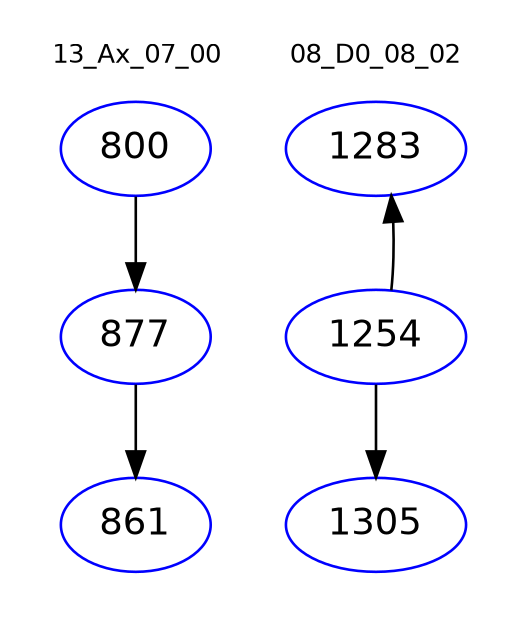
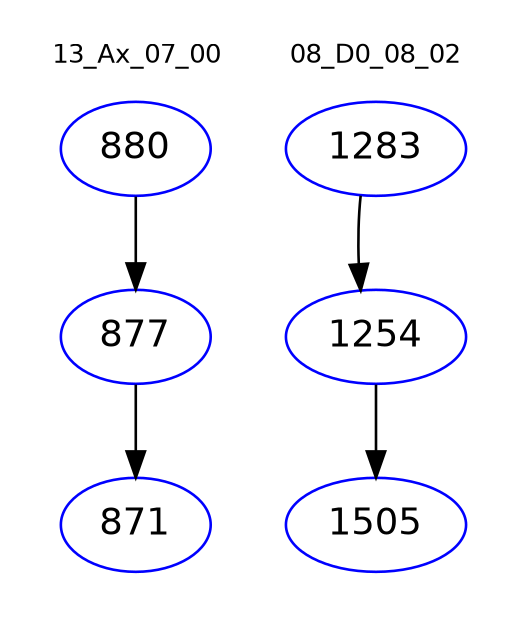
node "800": label "800" -> "880"
edge "1254" -> "1283": reversed
node "861": label "861" -> "871"
node "1305": label "1305" -> "1505"
